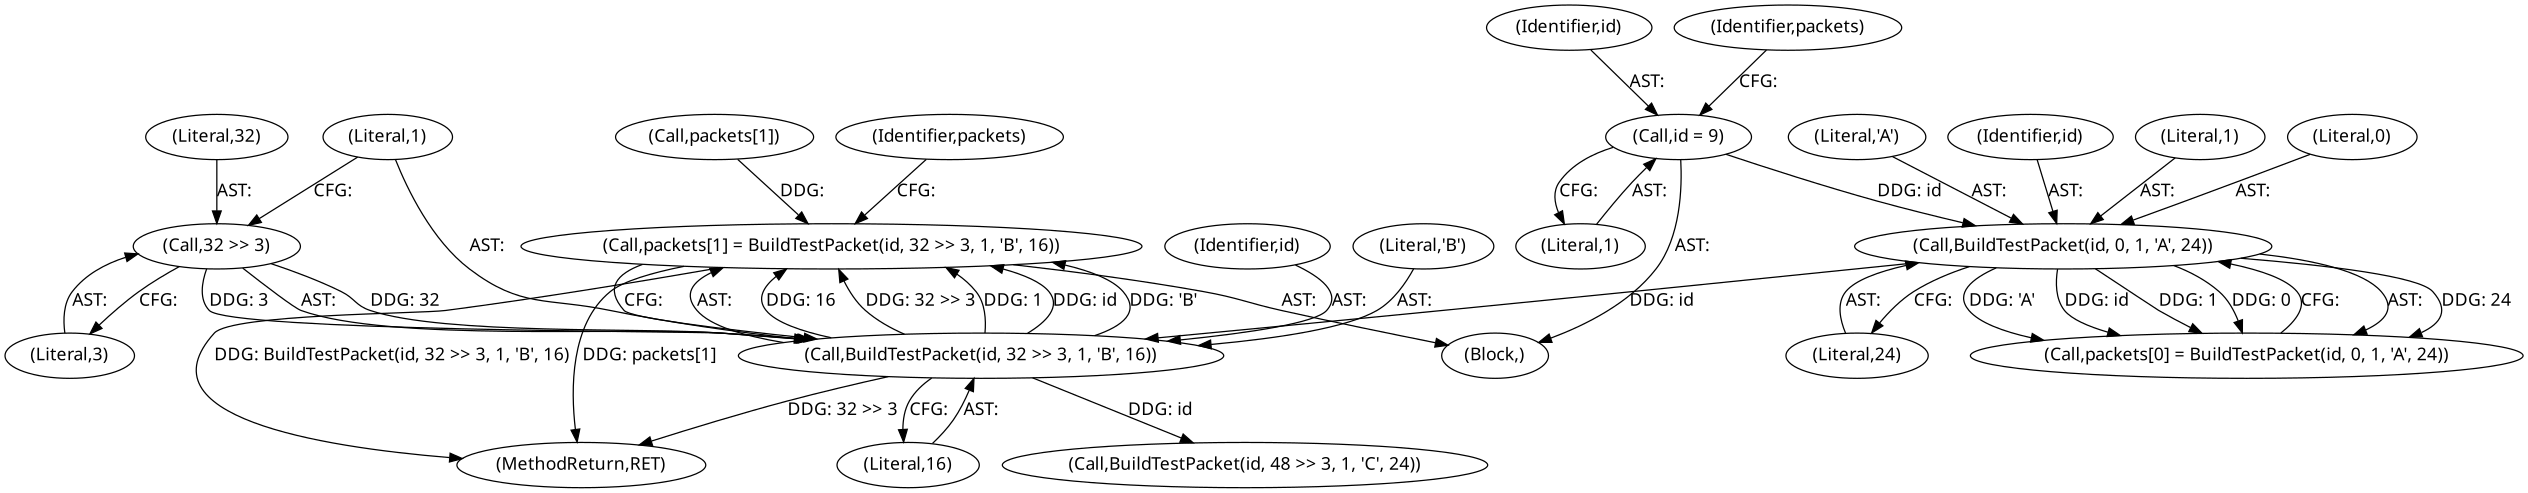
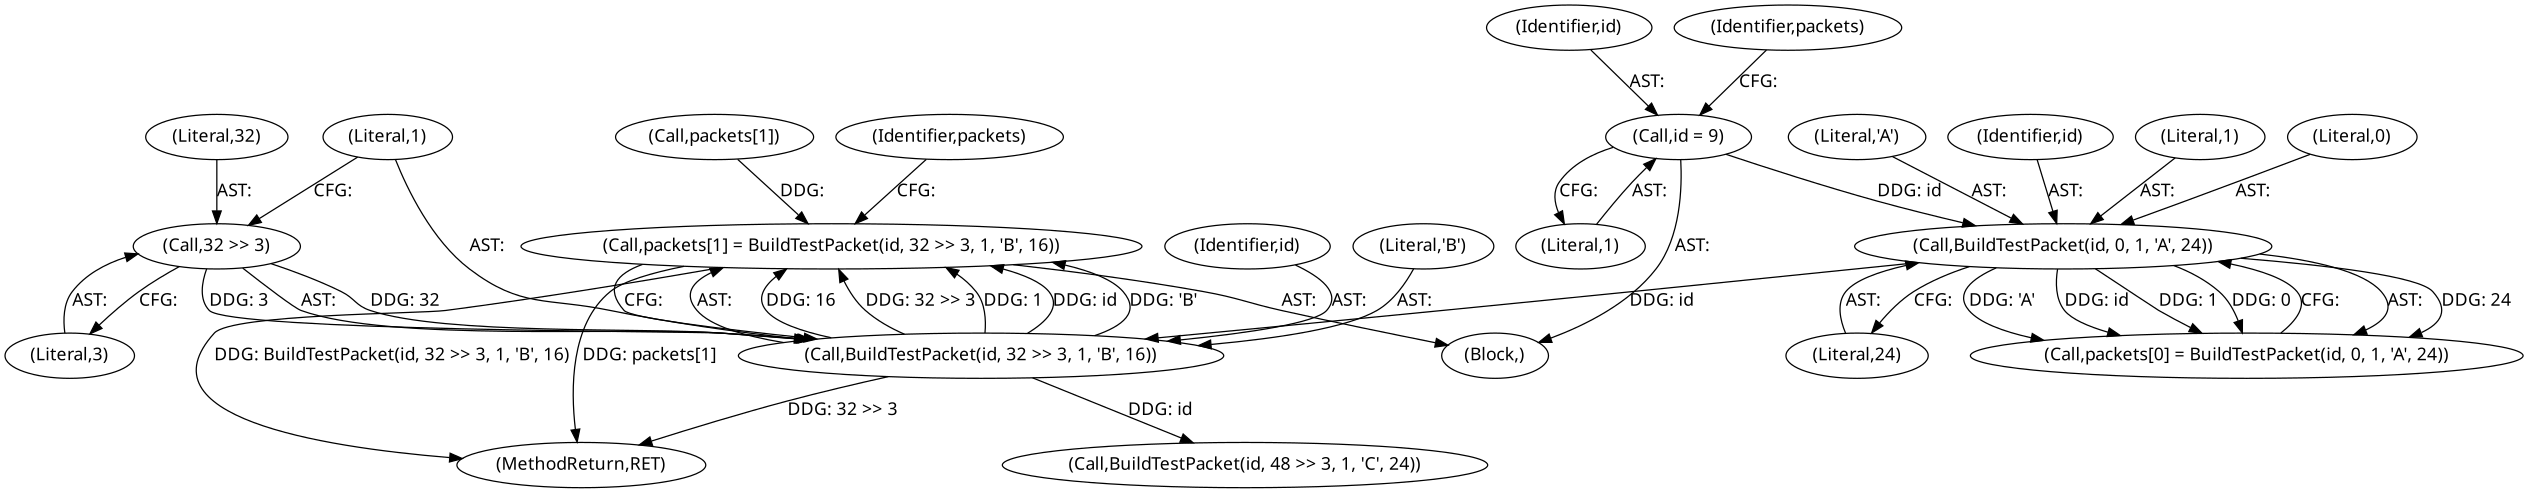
node "(Literal,16)": removed
